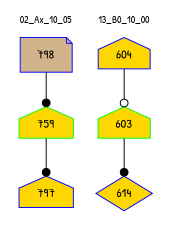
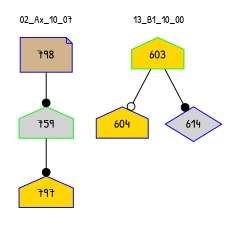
cluster "02_Ax_10_05": label "02_Ax_10_05" -> "02_Ax_10_07"
cluster "13_B0_10_00": label "13_B0_10_00" -> "13_B1_10_00"
edge "604" -> "603": reversed
node "759": fillcolor gold -> lightgrey
node "614": fillcolor gold -> lightgrey
